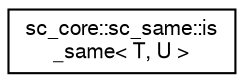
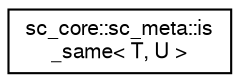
node "sc_core::sc_same::is _same< T, U >": label "sc_core::sc_same::is _same< T, U >" -> "sc_core::sc_meta::is _same< T, U >"
